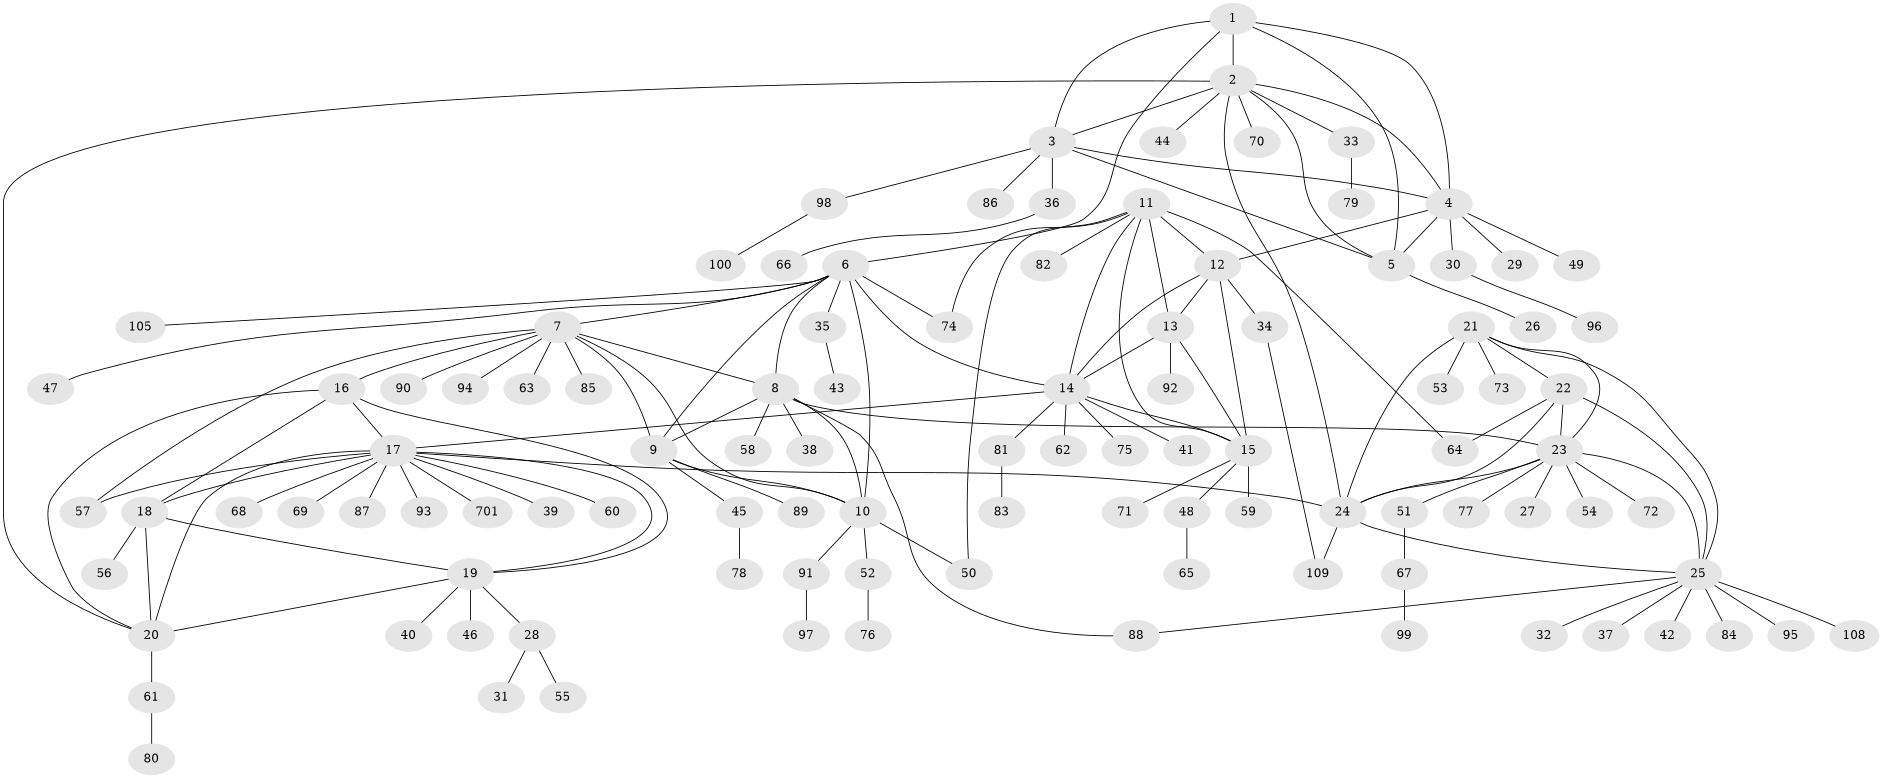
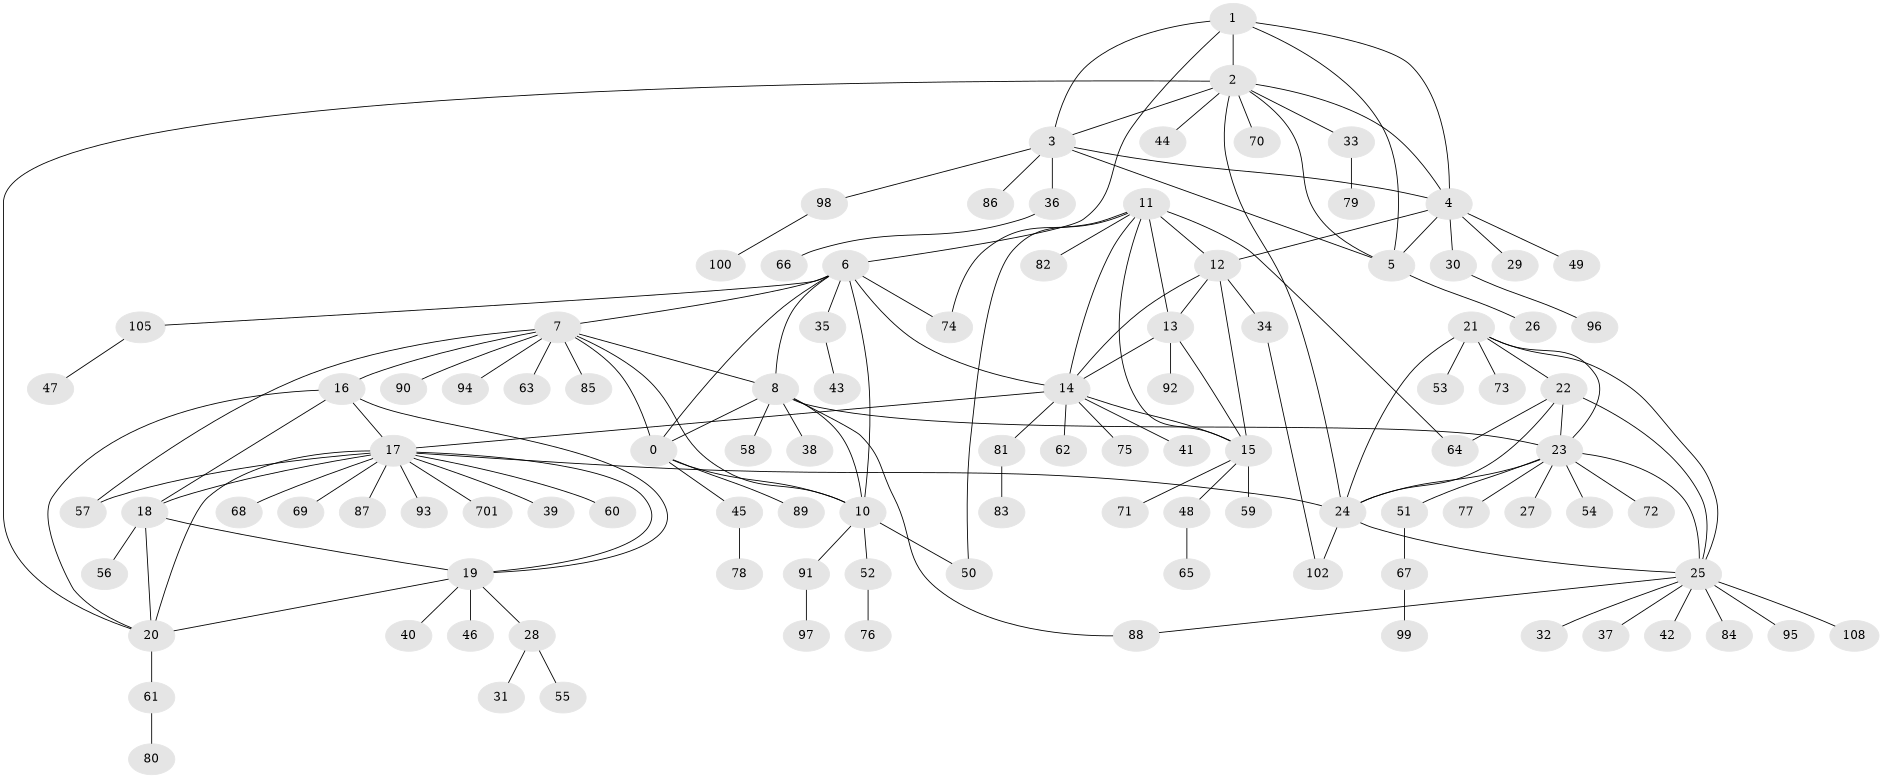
edge "6" -- "47": now "105" -- "47"
node "9": label "9" -> "0"
node "109": label "109" -> "102"
